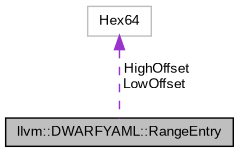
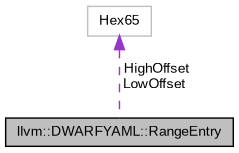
node "Hex64": label "Hex64" -> "Hex65"
